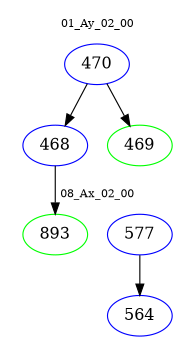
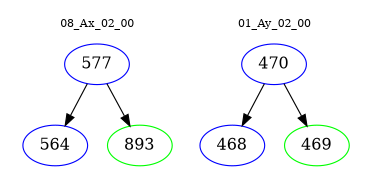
edge "468" -> "893": now "577" -> "893"
